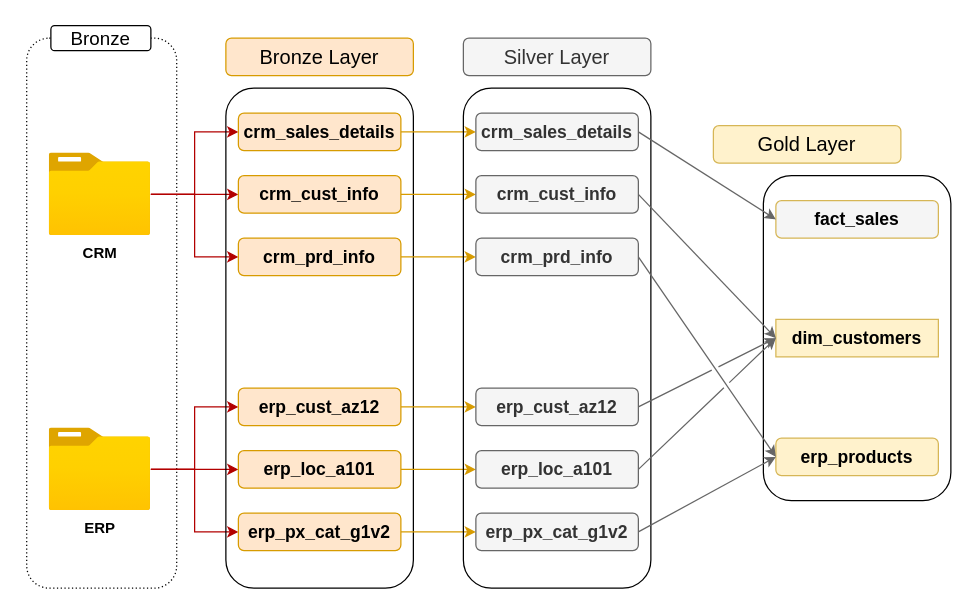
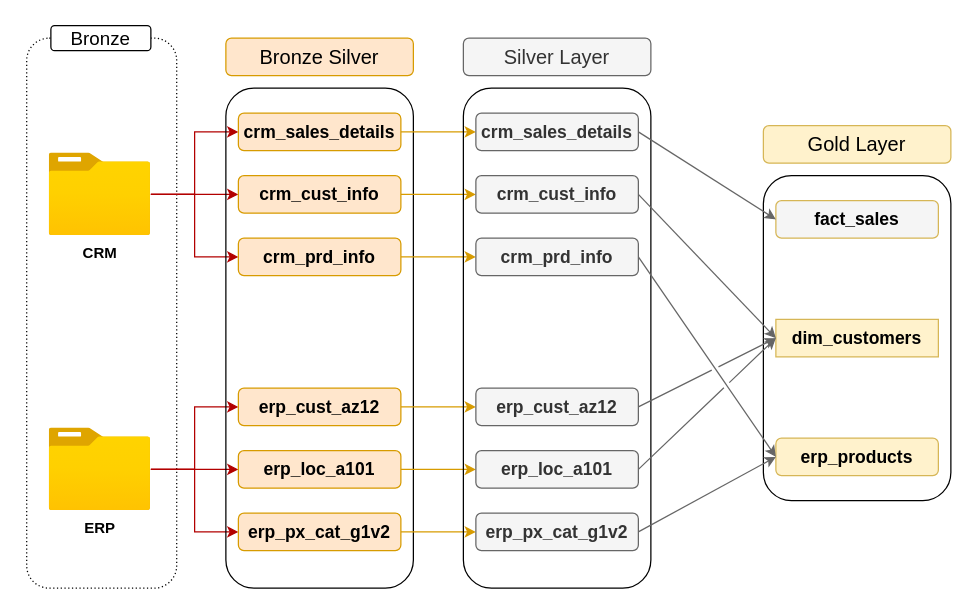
node "Bronze Layer": label "Bronze Layer" -> "Bronze Silver"
node "Gold Layer": moved (807, 144) -> (857, 144)
